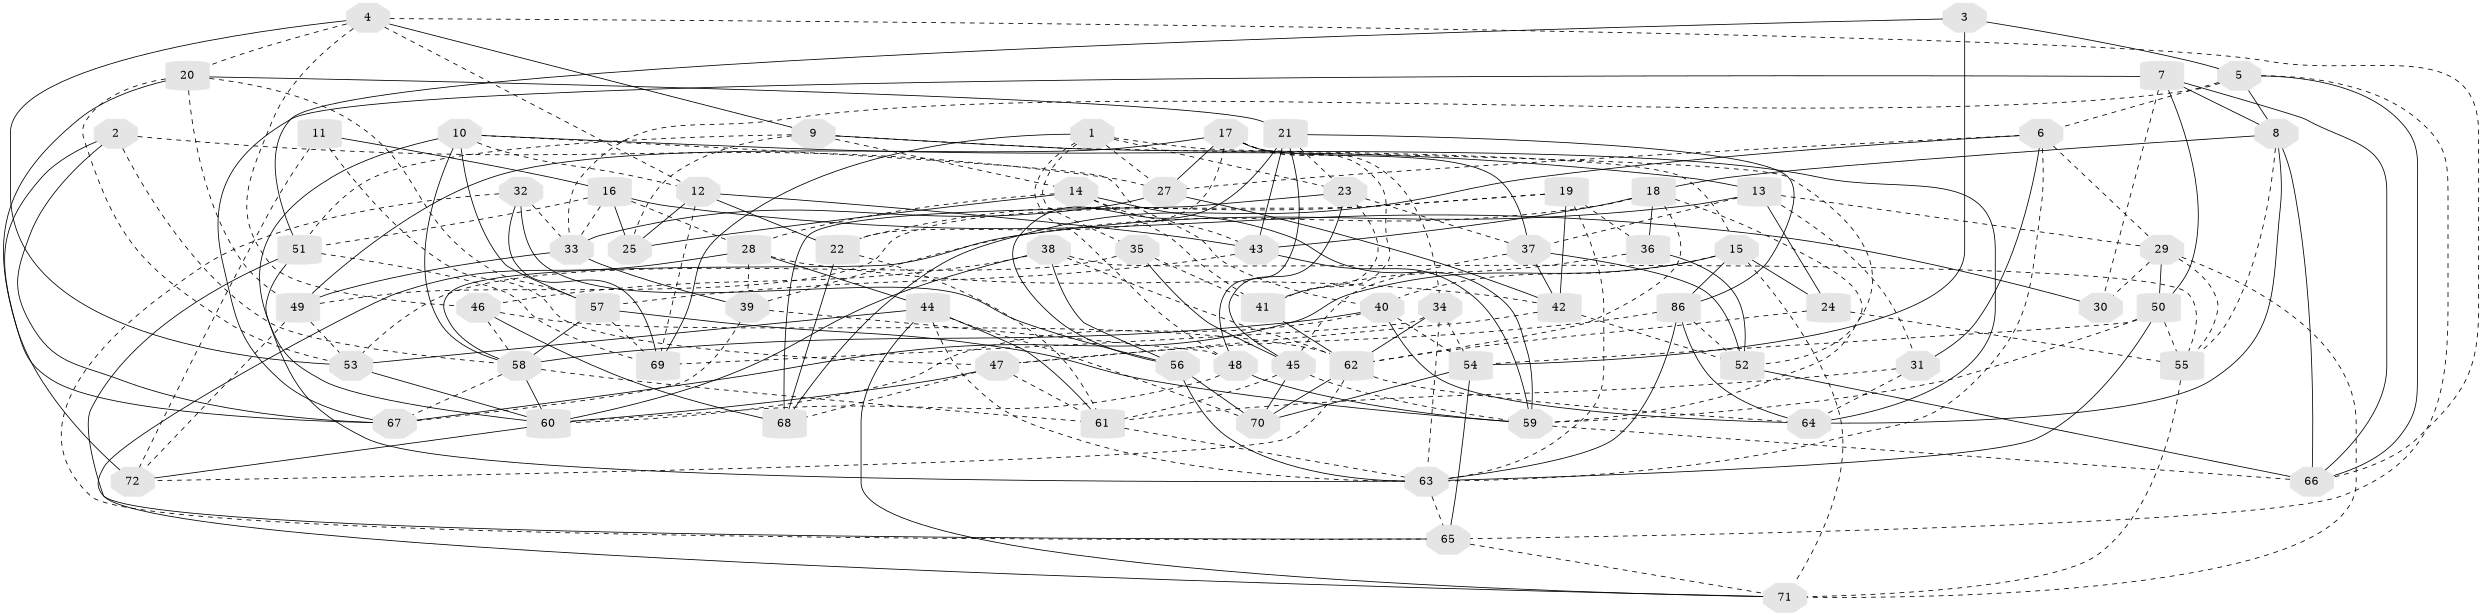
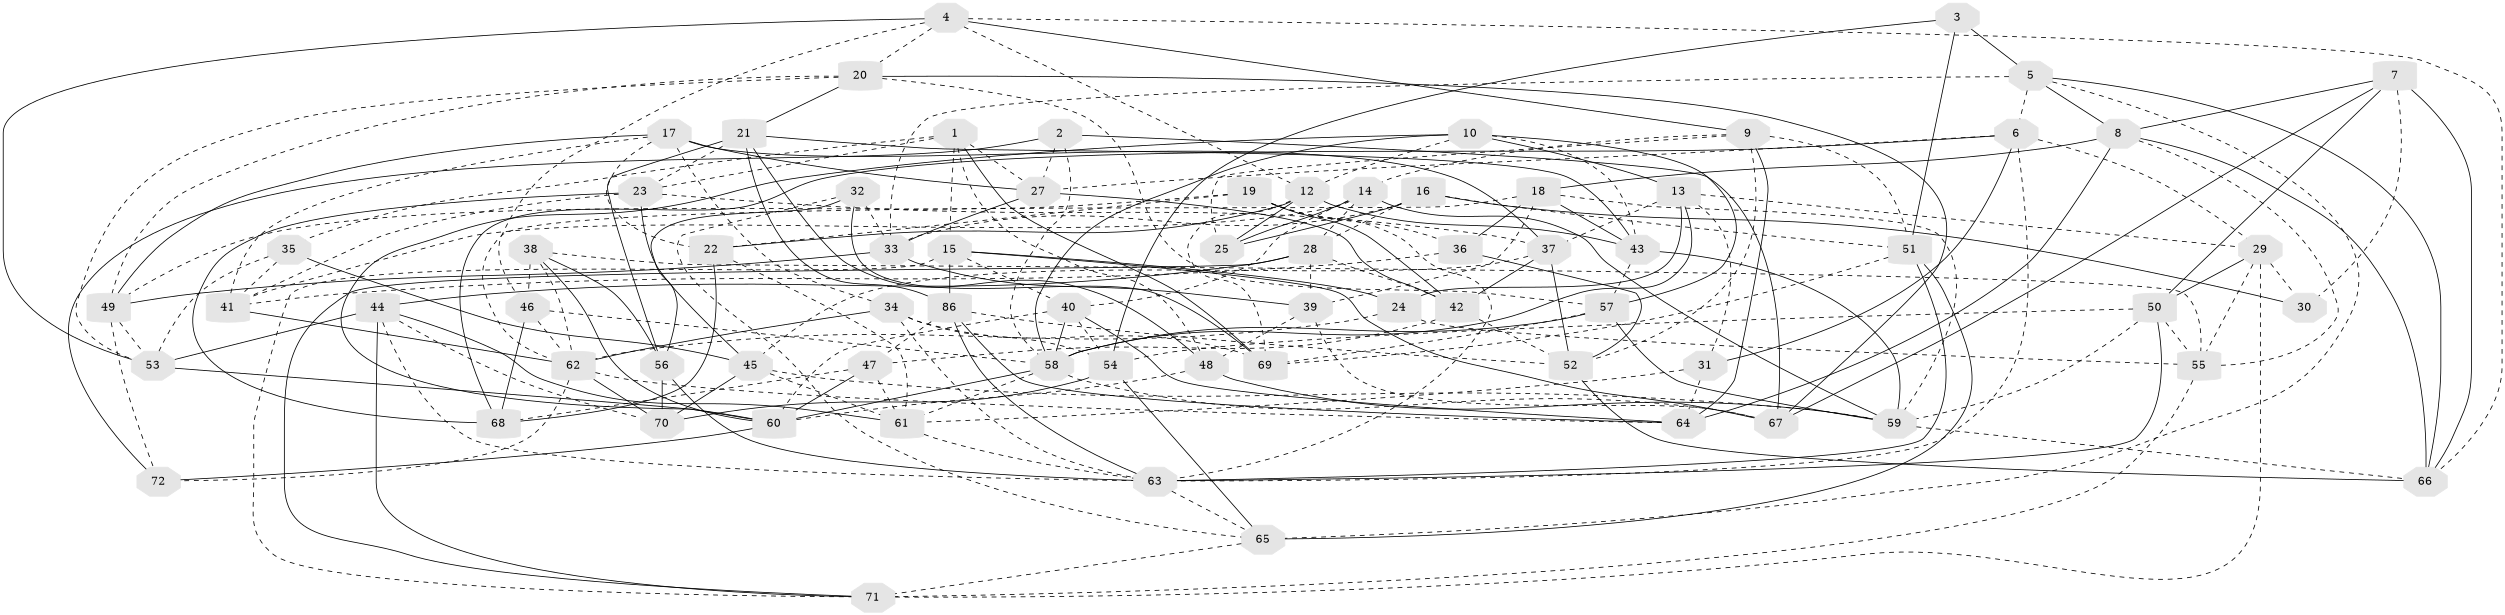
node "11": removed
